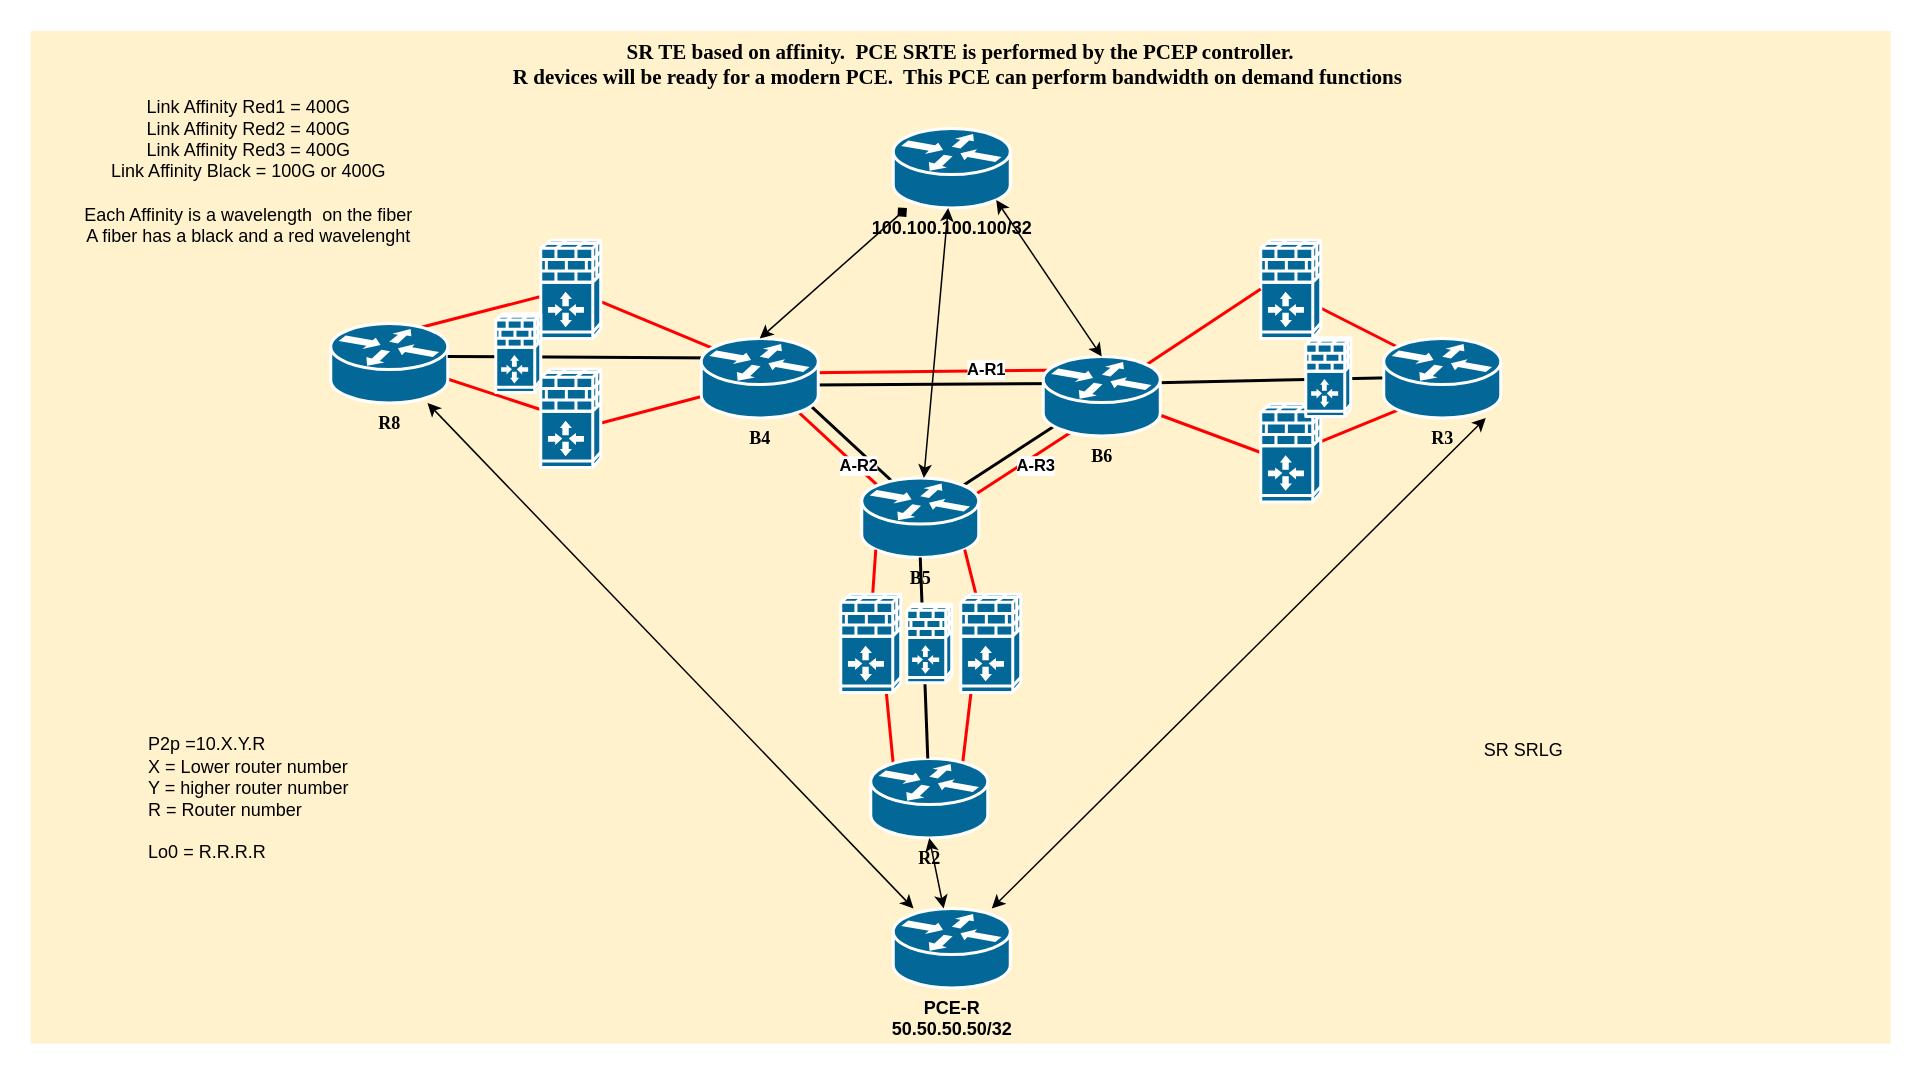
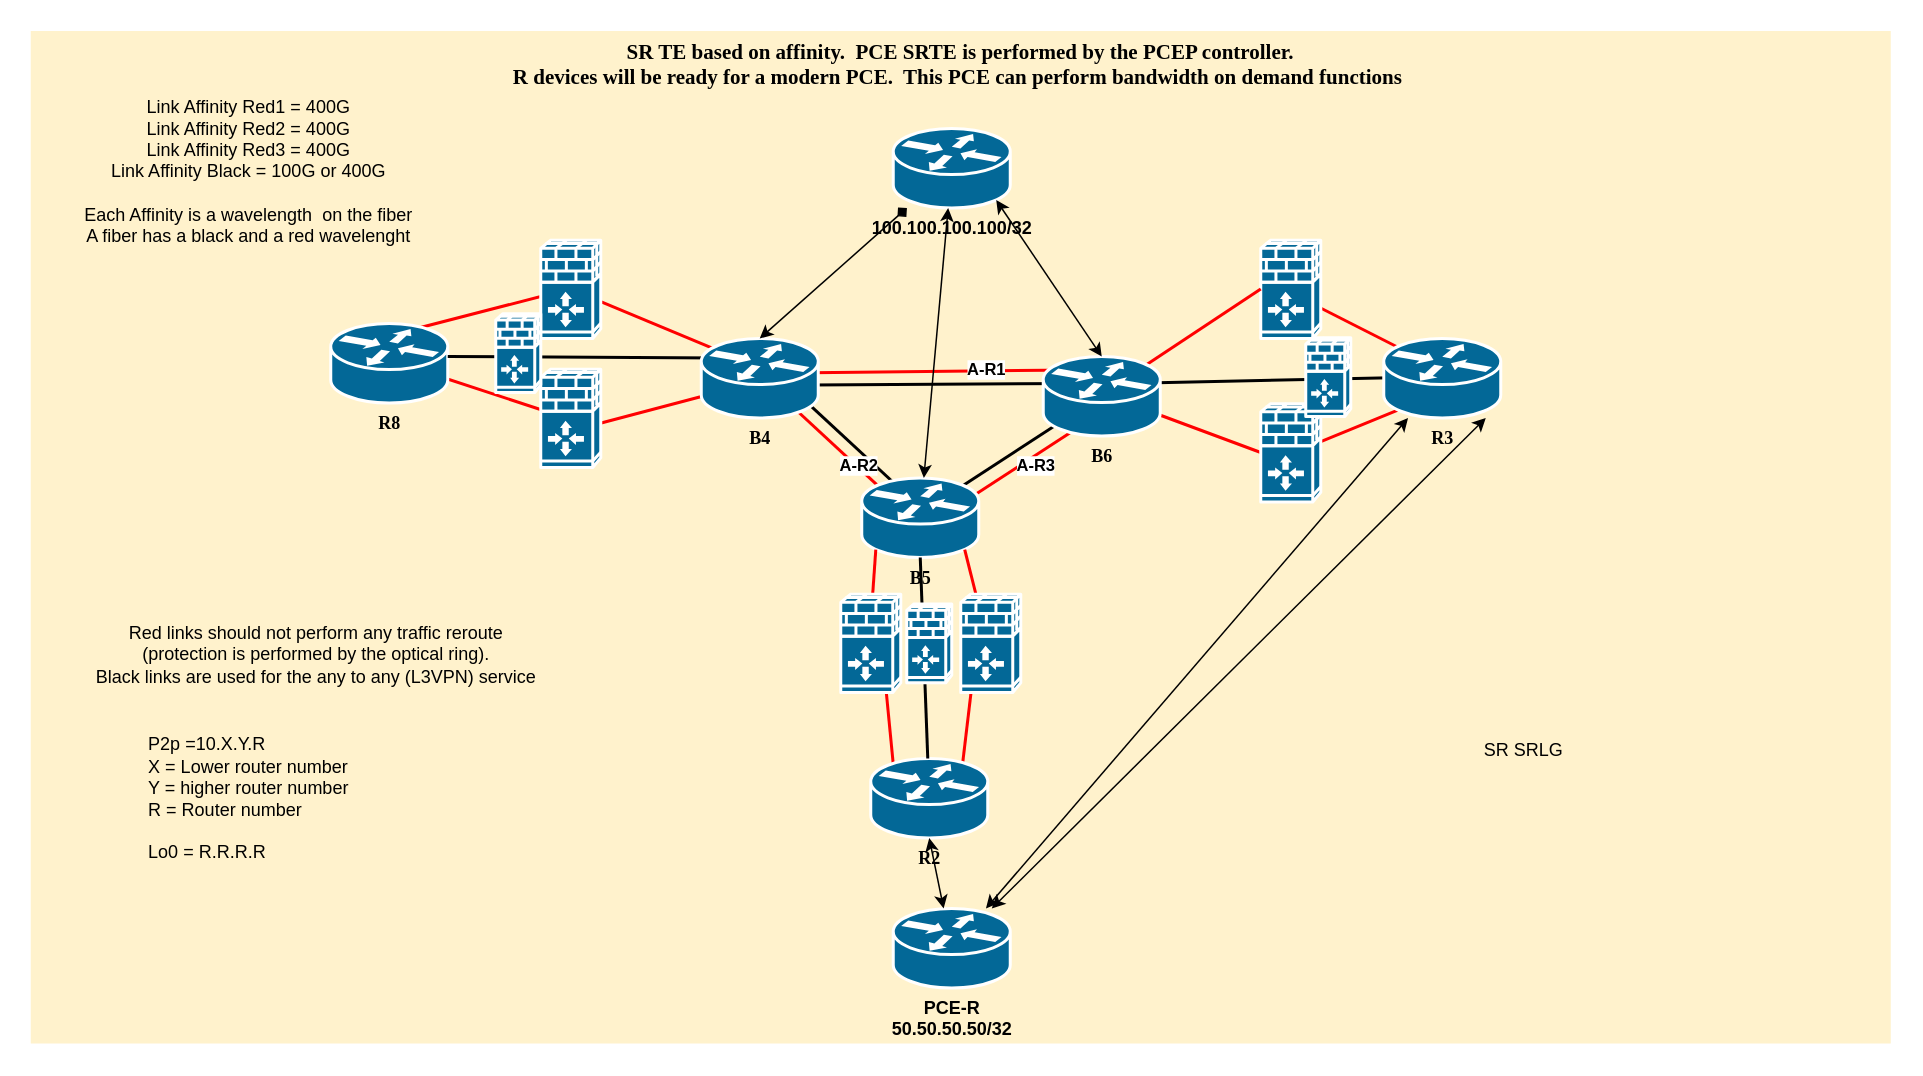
node "Red links should not perform any traffic reroute (protection is performed by the optical ring). Black links are used for the any to any (L3VPN) service": added
edge "R8" -- "PCE-R 50.50.50.50/32": now "R3" -- "PCE-R 50.50.50.50/32"
